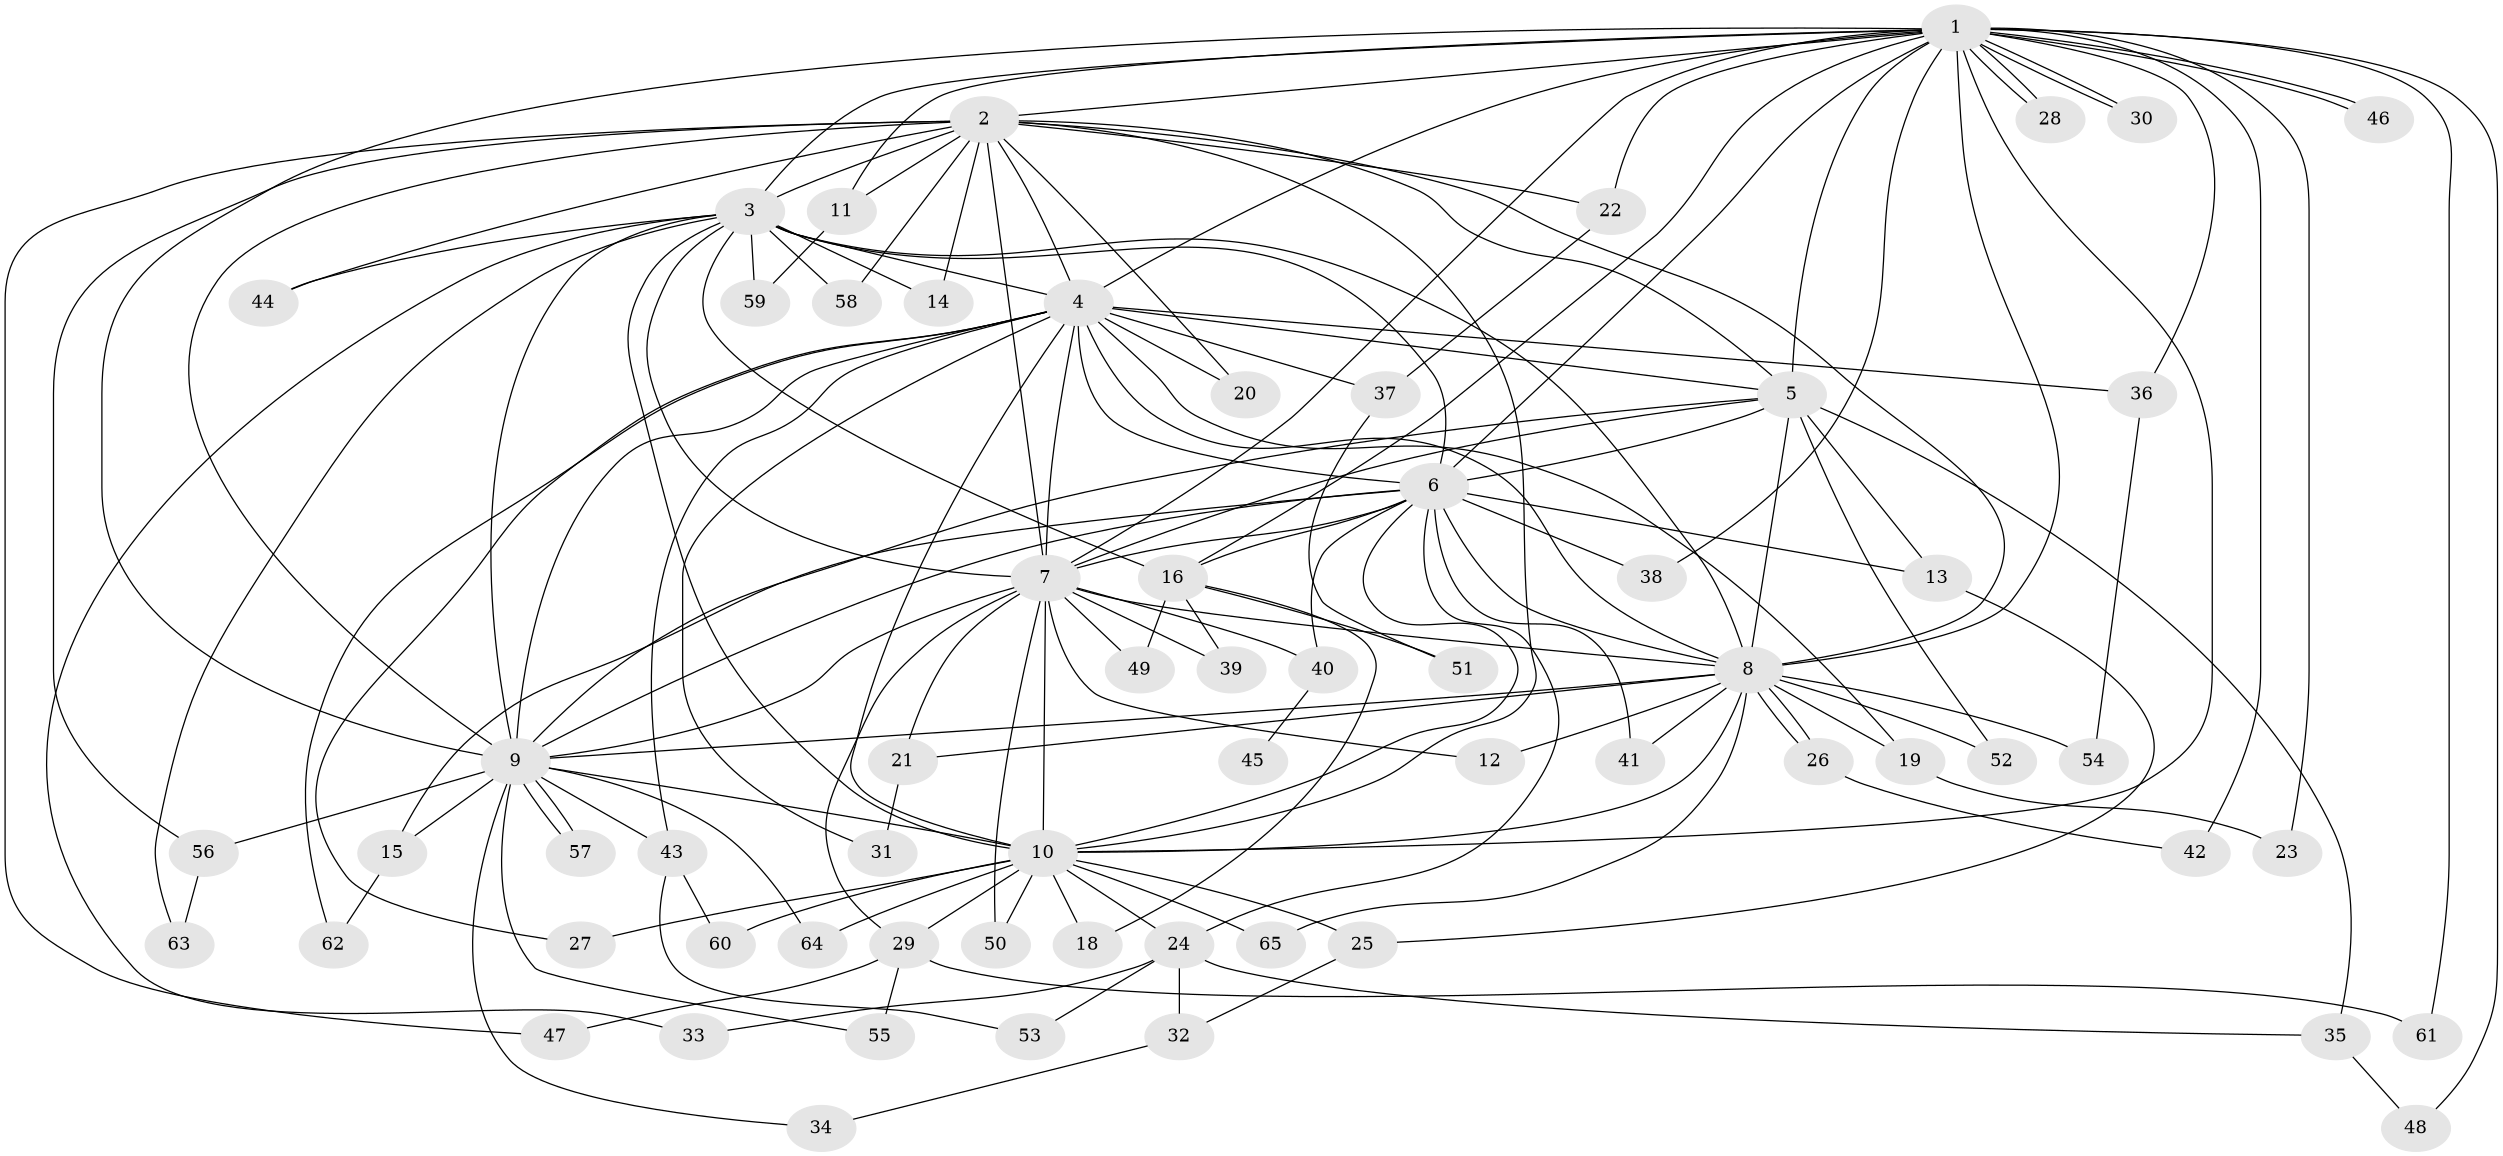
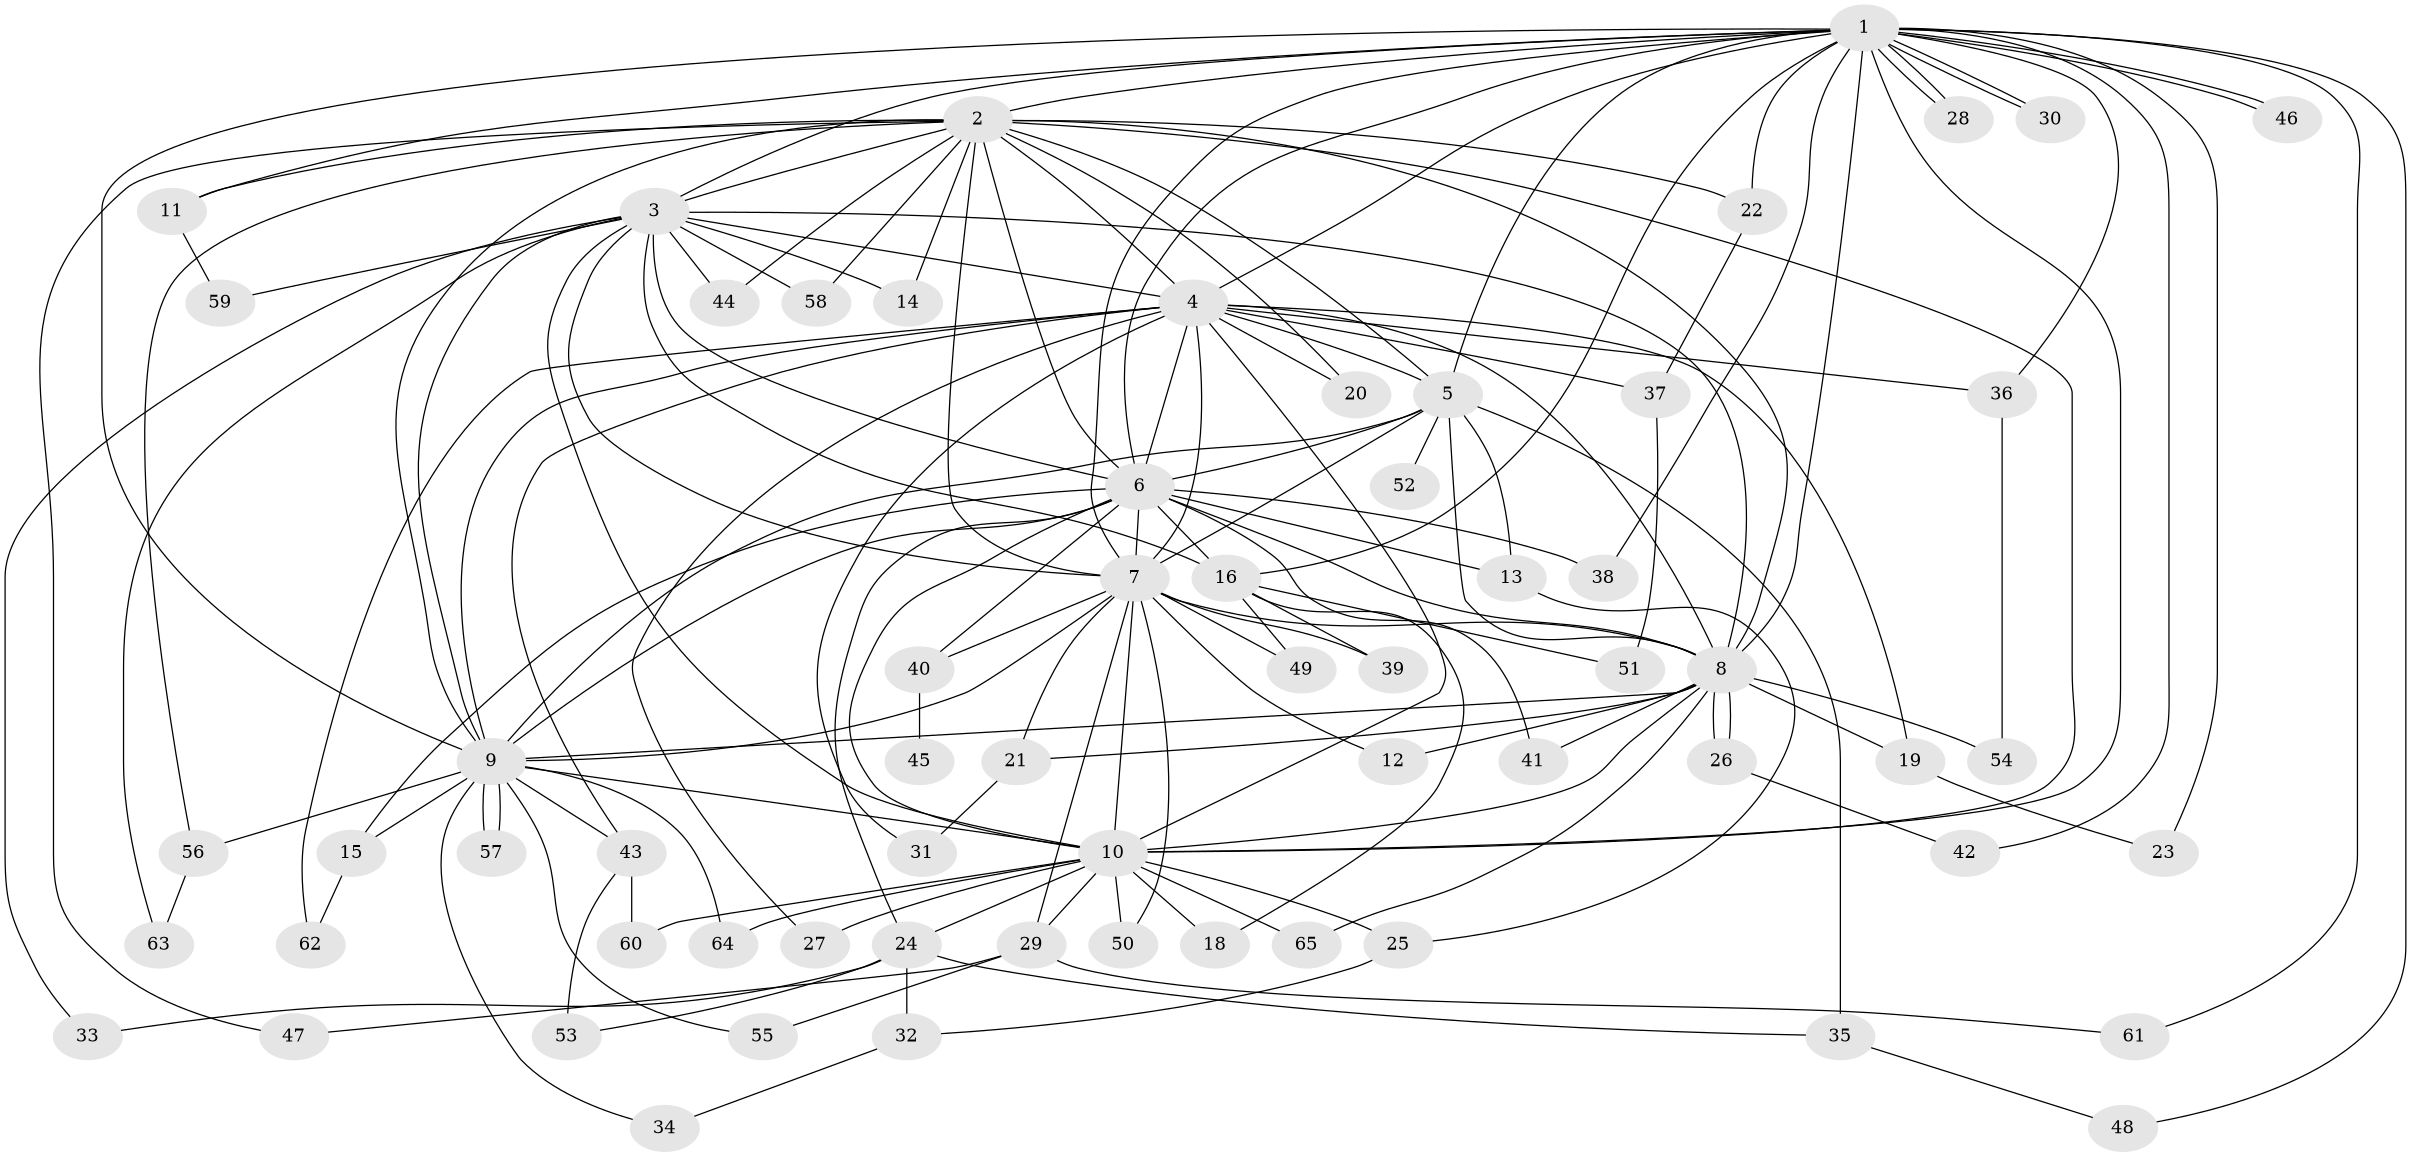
edge "2" -- "6": added
edge "8" -- "52": removed
